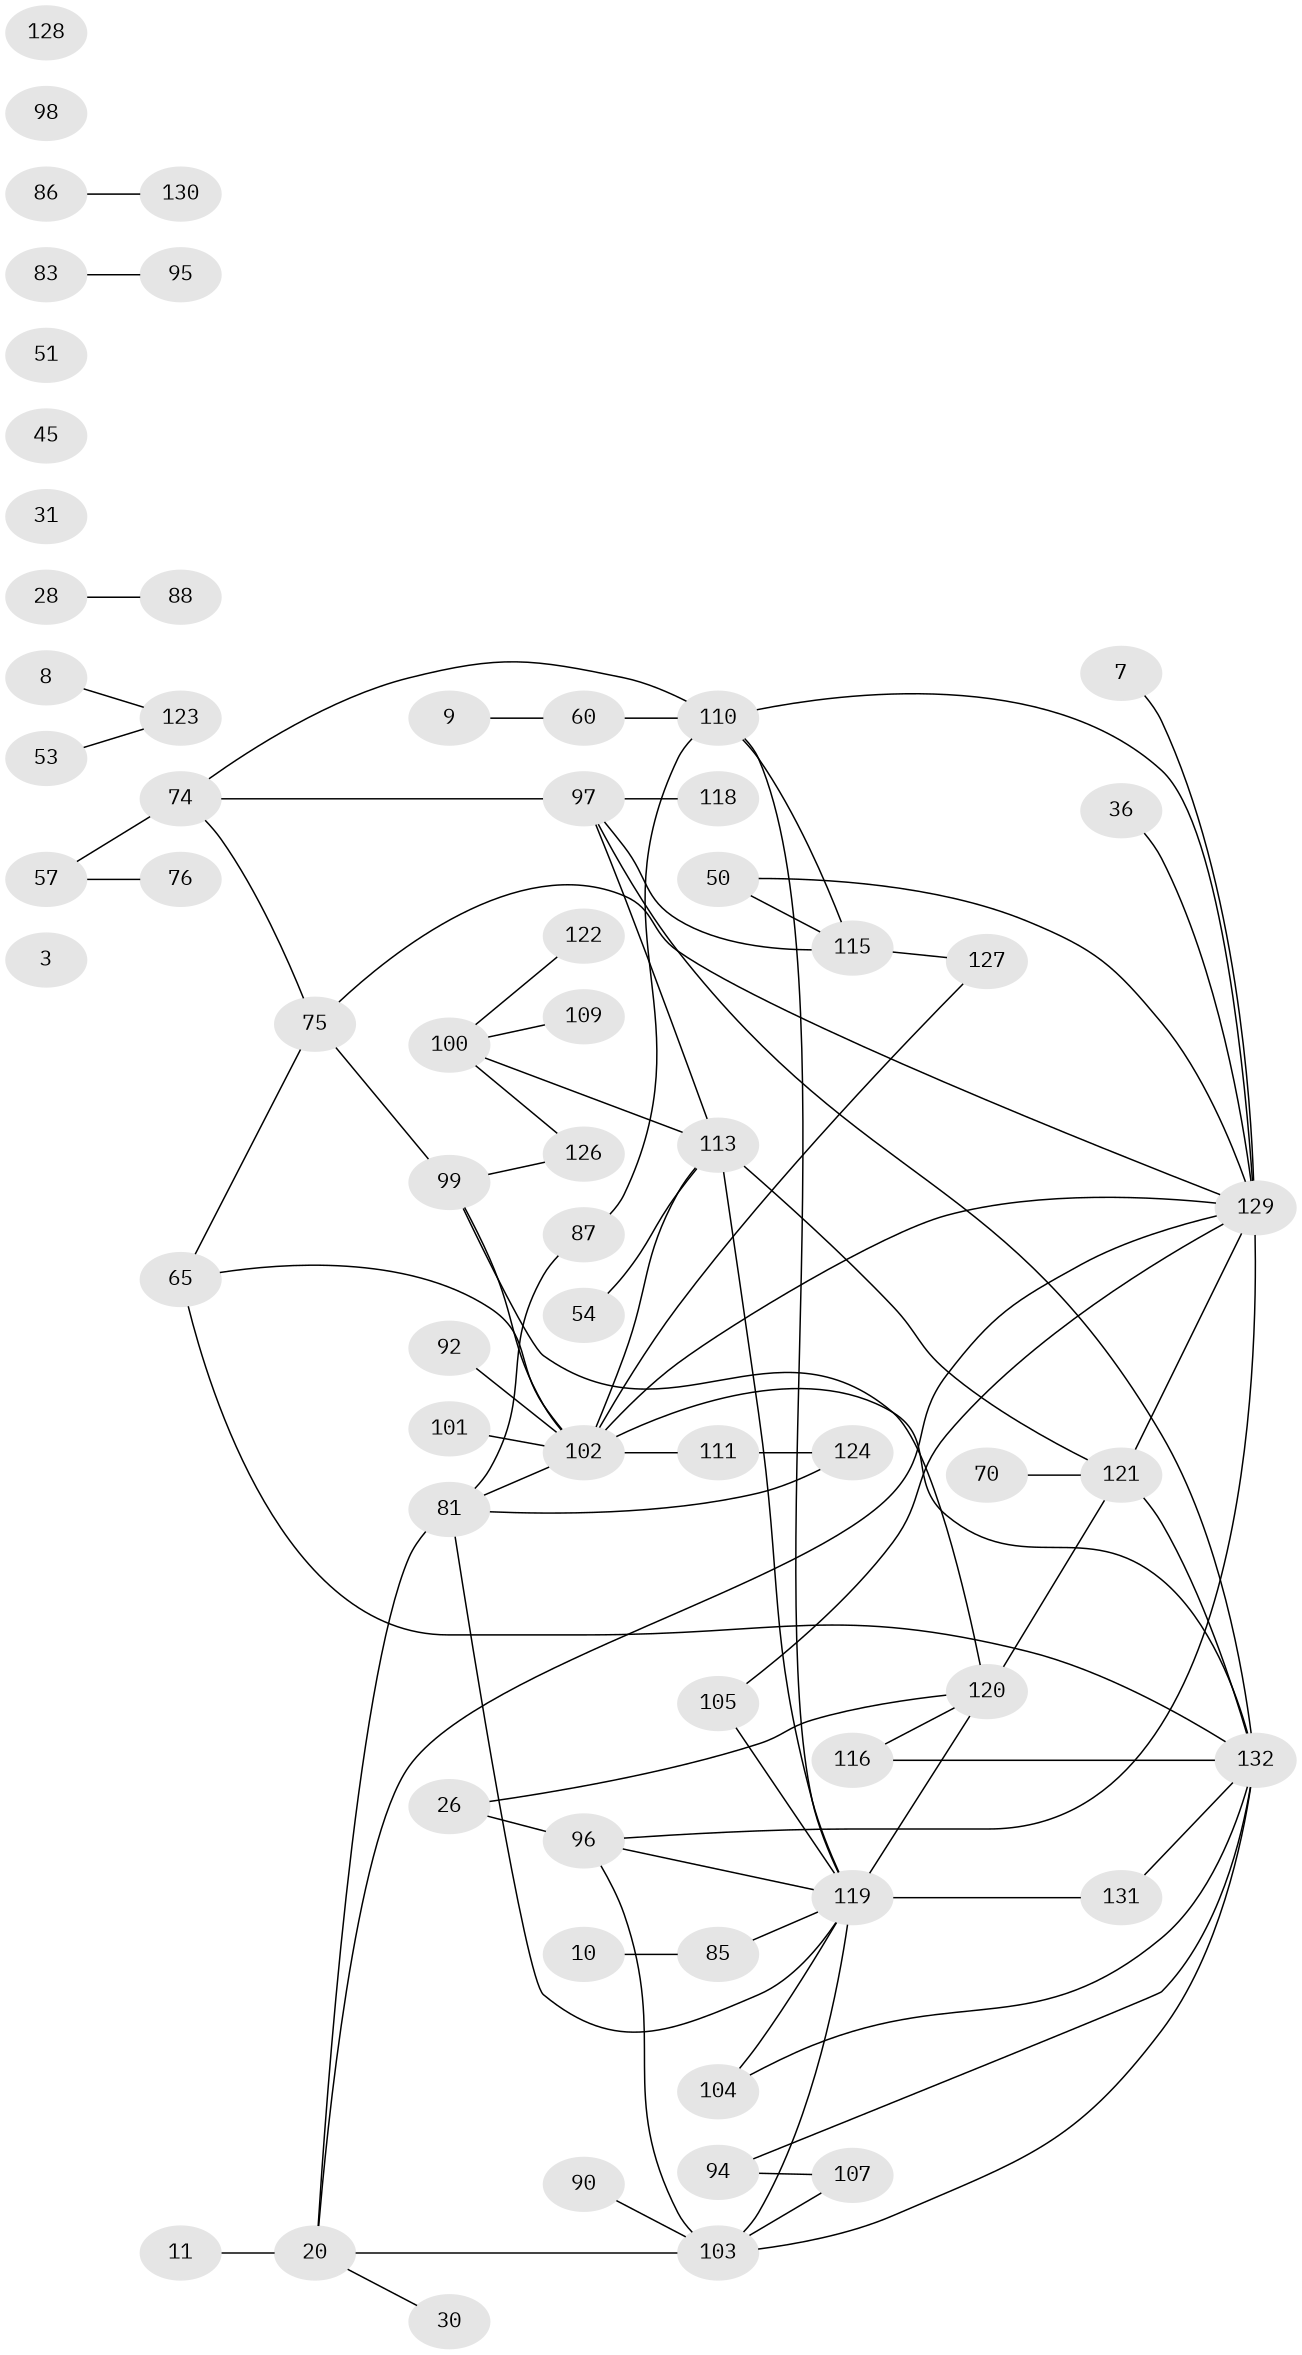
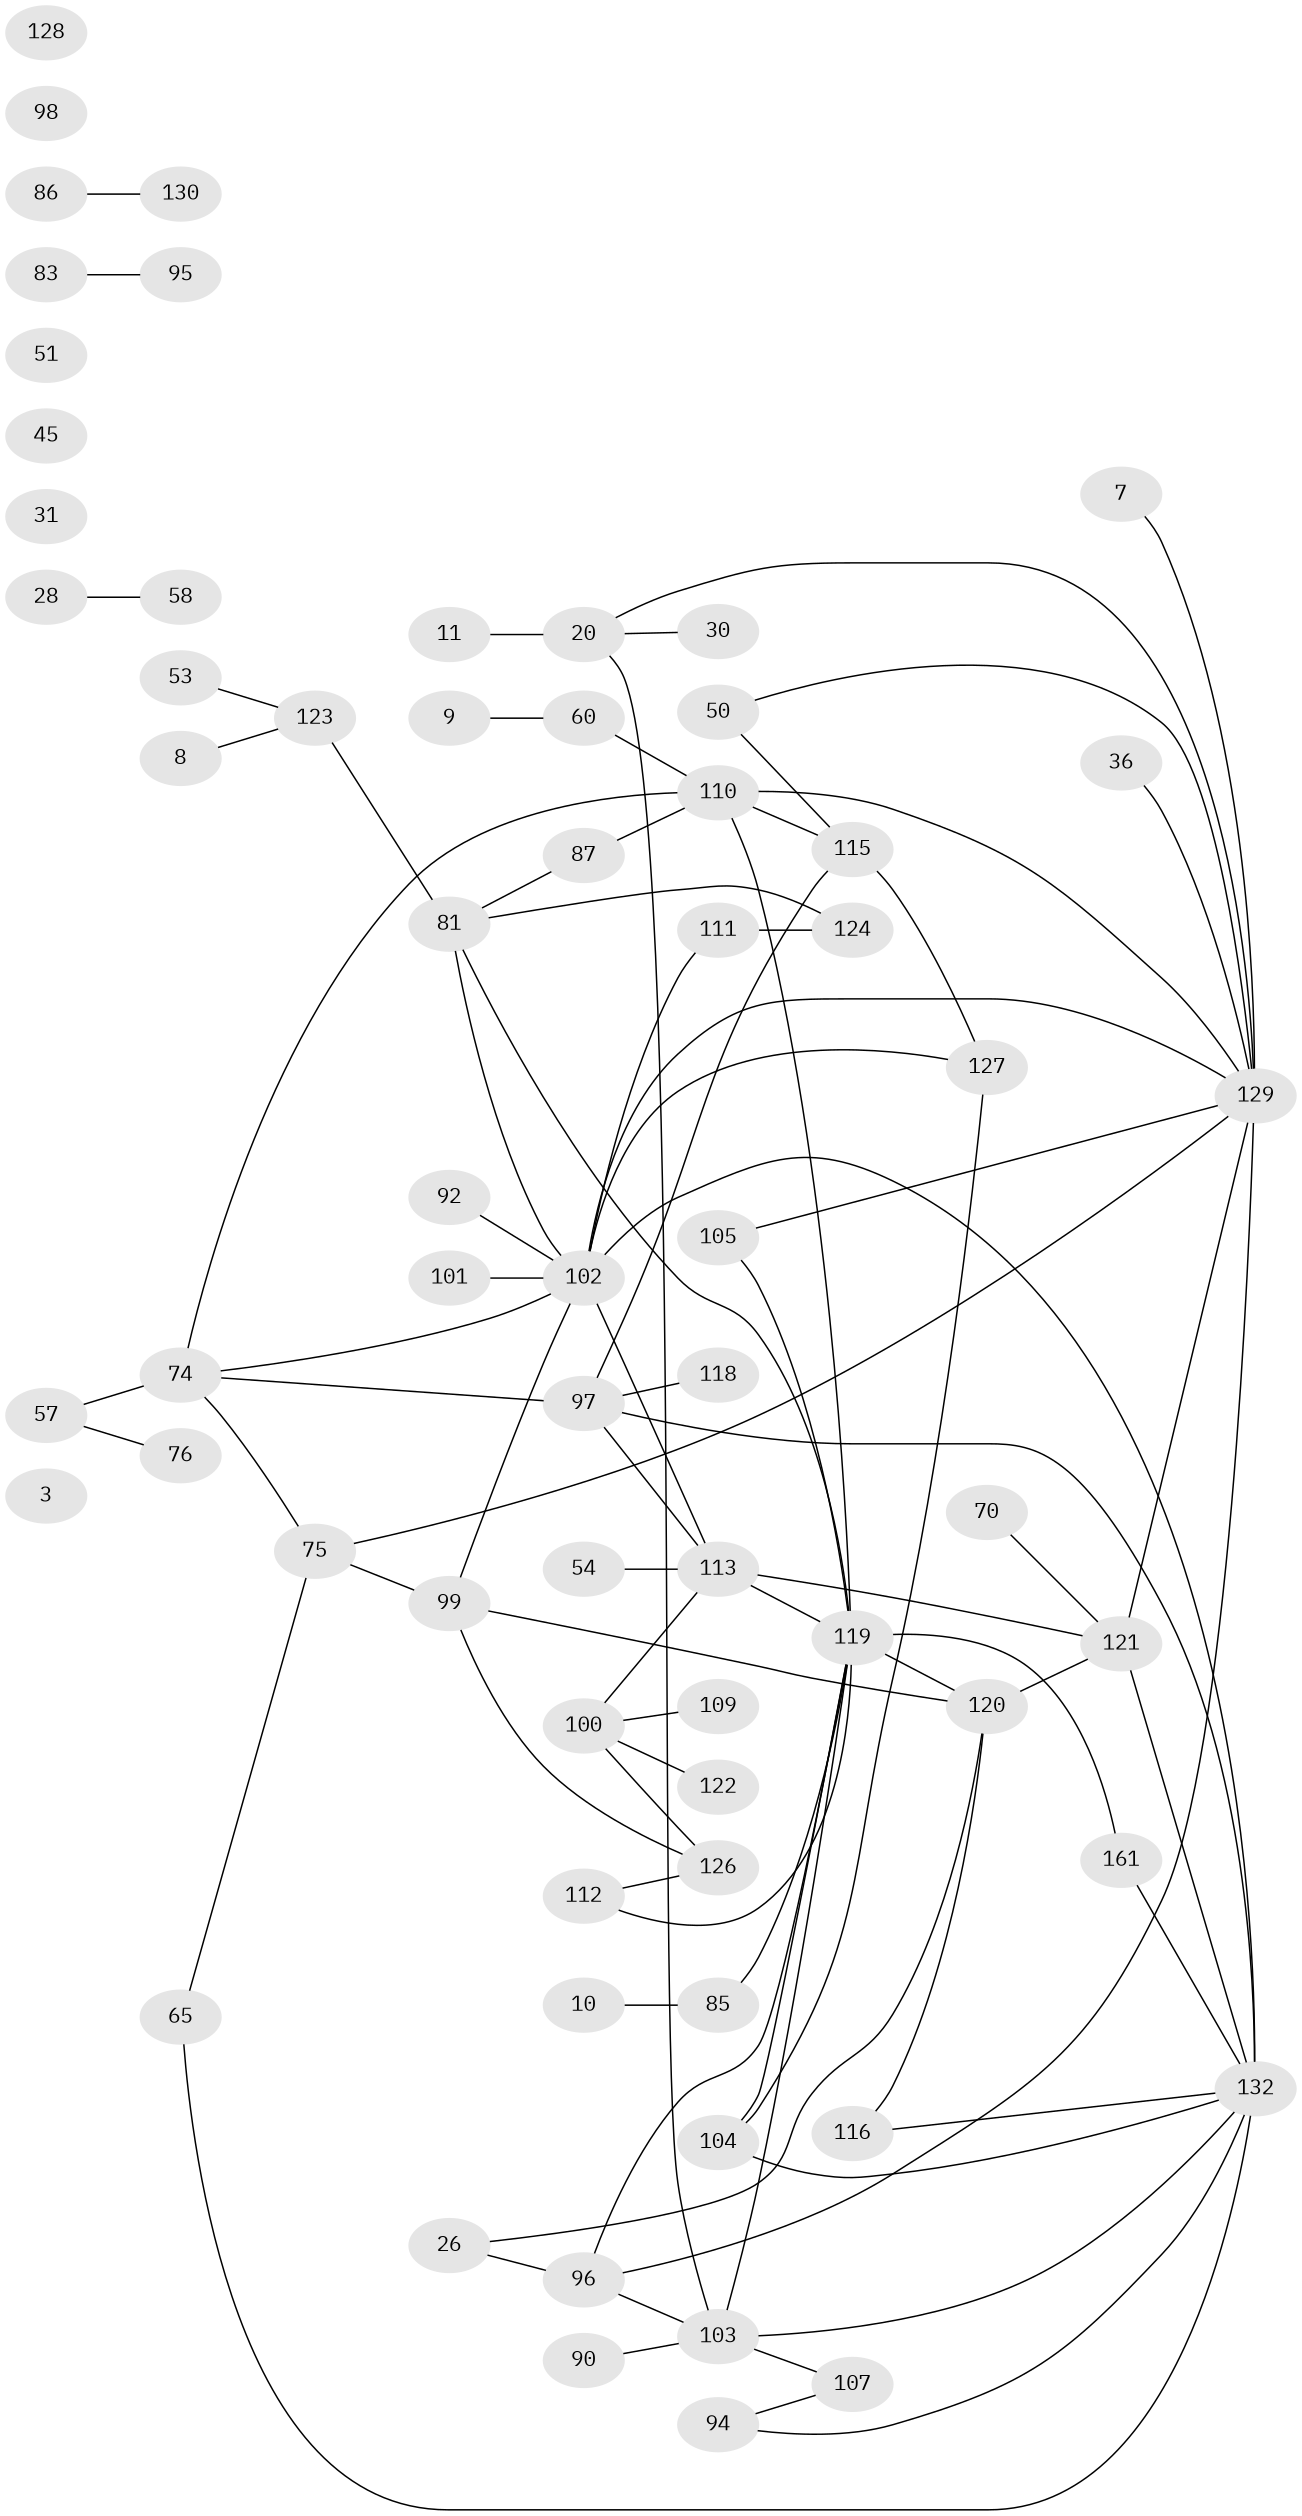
node "88": label "88" -> "58"
edge "65" -- "102": now "74" -- "102"
edge "127" -- "104": added
edge "81" -- "20": now "81" -- "123"
node "112": added
node "131": label "131" -> "161"
